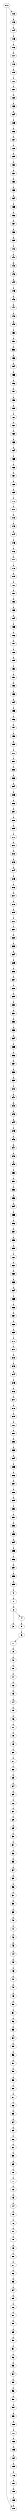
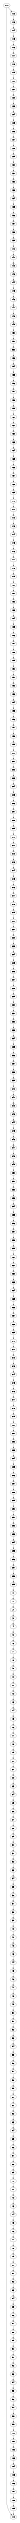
edge "2" -> "4": now "3" -> "4"
